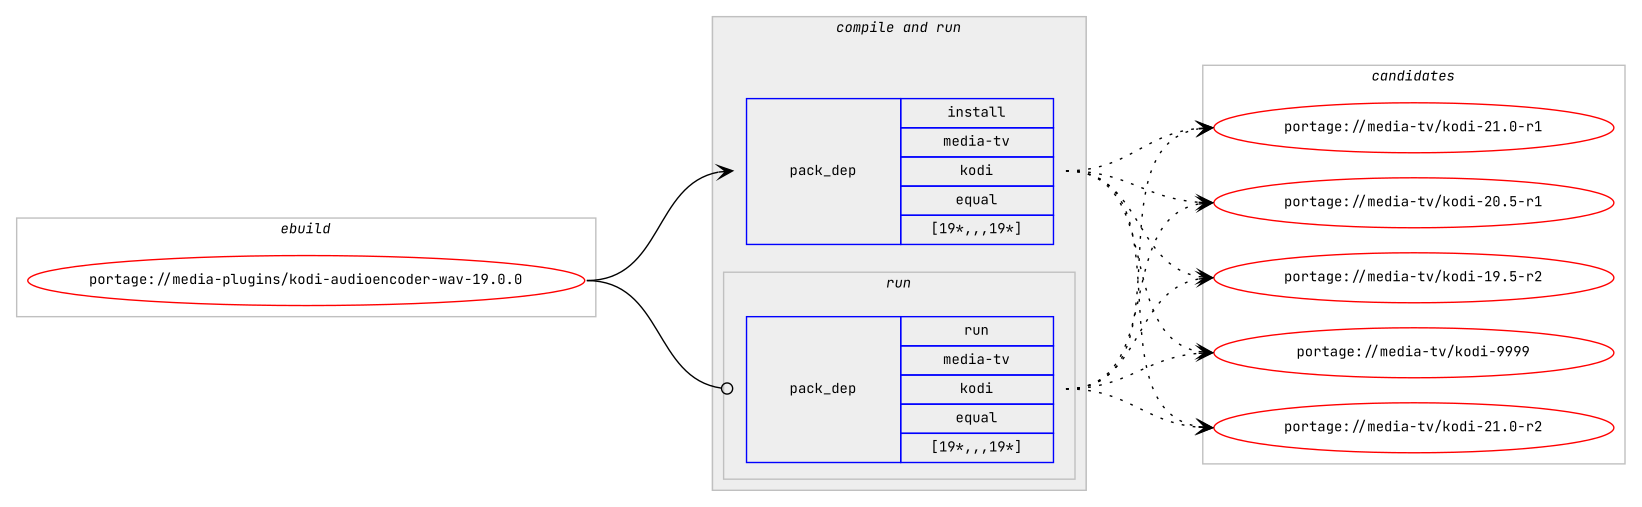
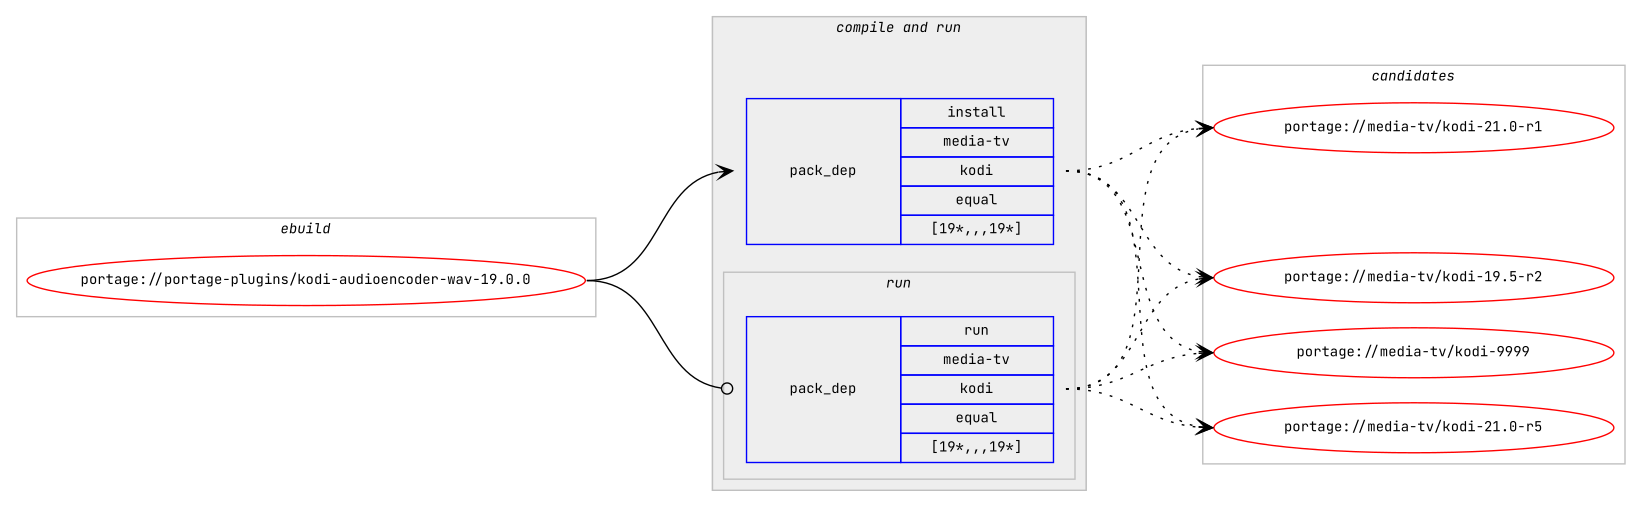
node "portage://media-tv/kodi-20.5-r1": removed
node "portage://media-plugins/kodi-audioencoder-wav-19.0.0": label "portage://media-plugins/kodi-audioencoder-wav-19.0.0" -> "portage://portage-plugins/kodi-audioencoder-wav-19.0.0"
node "portage://media-tv/kodi-21.0-r2": label "portage://media-tv/kodi-21.0-r2" -> "portage://media-tv/kodi-21.0-r5"
